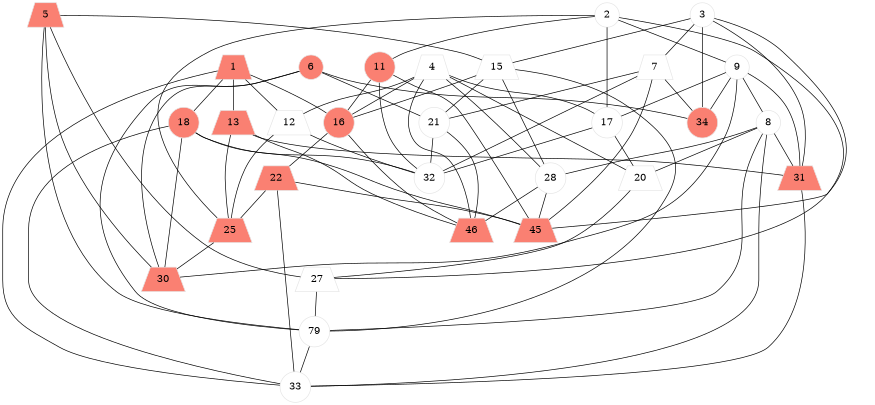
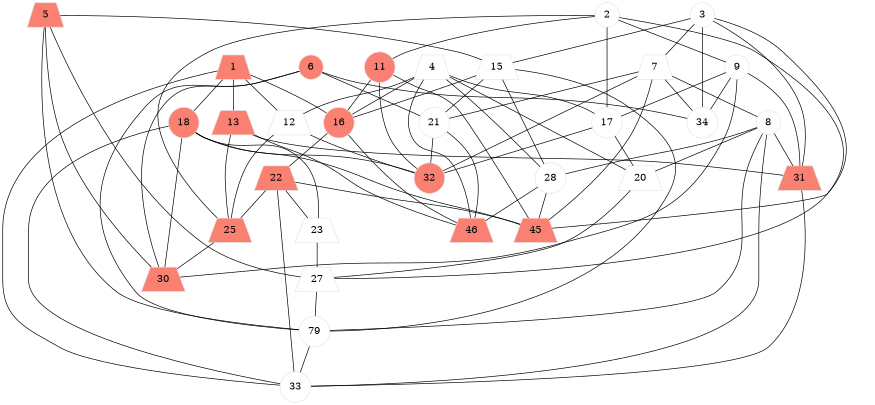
edge "9" -- "8": now "7" -- "8"
node "34": fillcolor salmon -> white
node "32": fillcolor white -> salmon
node "23": added
